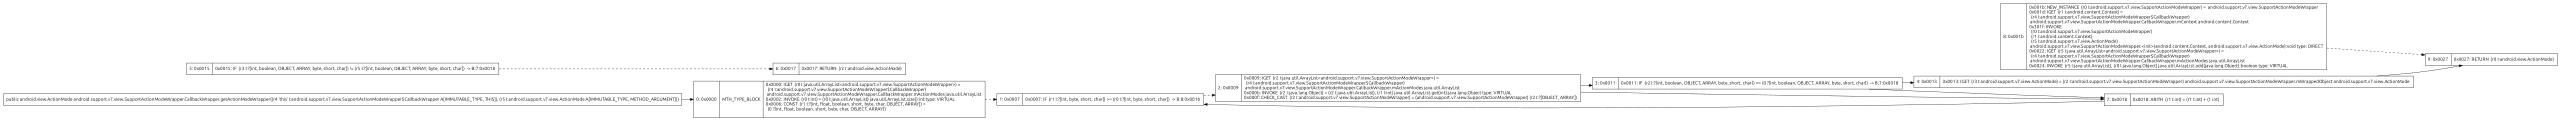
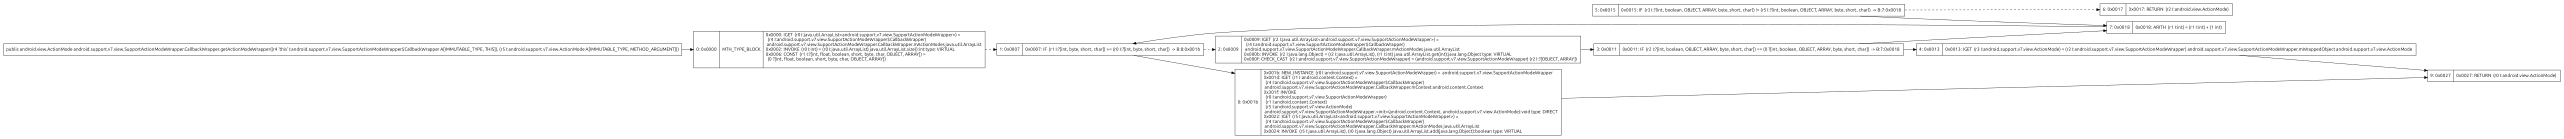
edge "8: 0x001b" -> "9: 0x0027": style dashed -> solid
edge "1: 0x0007" -> "8: 0x001b": added
edge "2: 0x0009" -> "7: 0x0018": now "5: 0x0015" -> "7: 0x0018"
